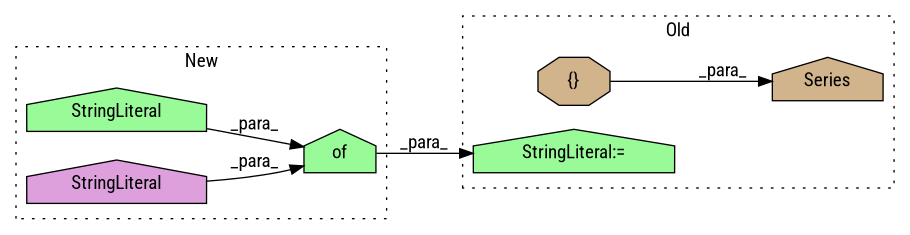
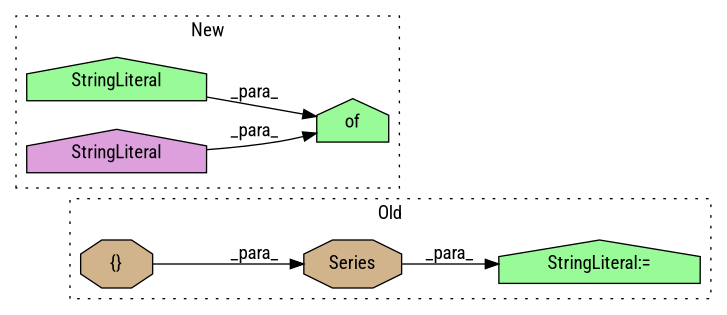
node "Series": shape house -> octagon
edge "of" -> "StringLiteral:=": now "Series" -> "StringLiteral:="
